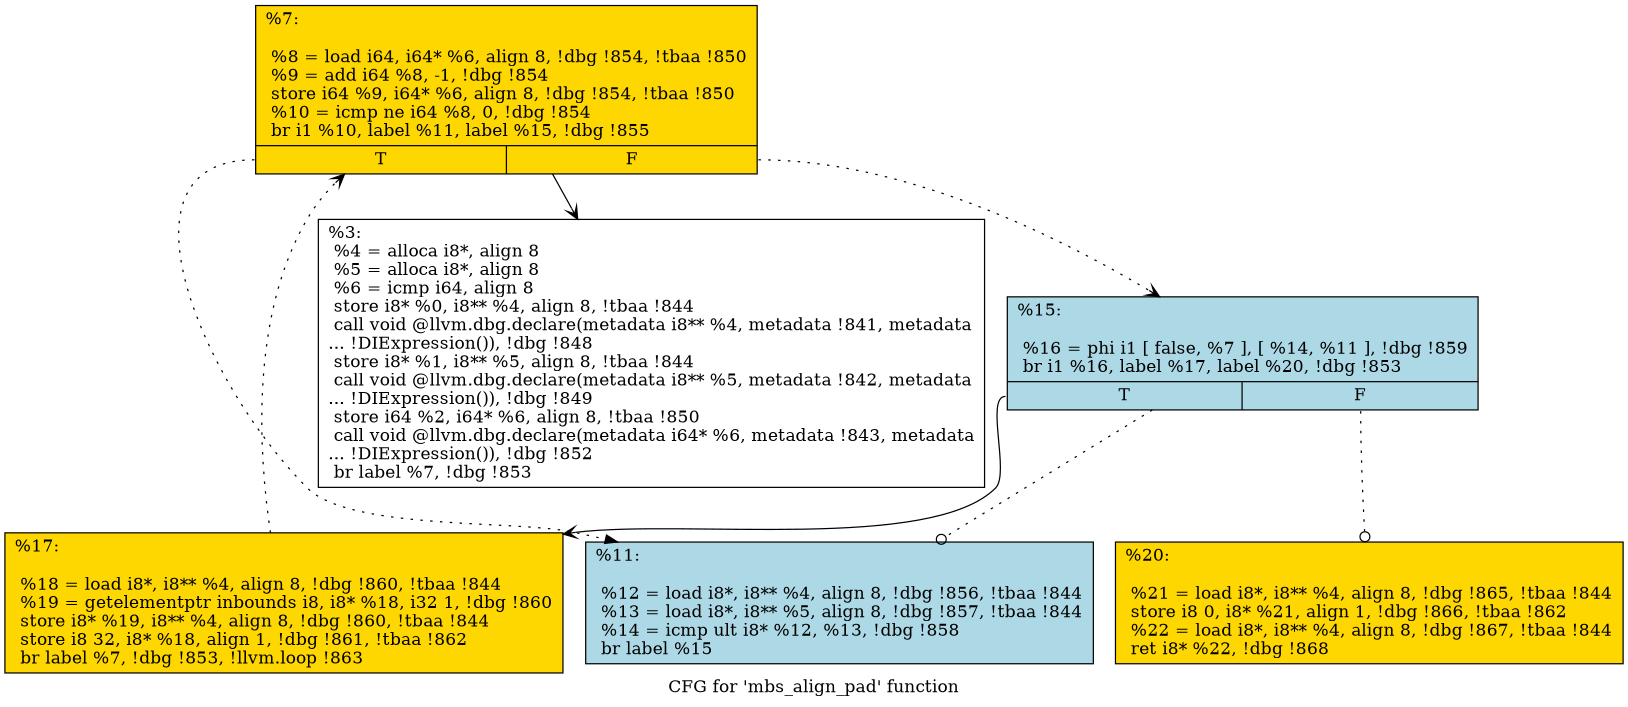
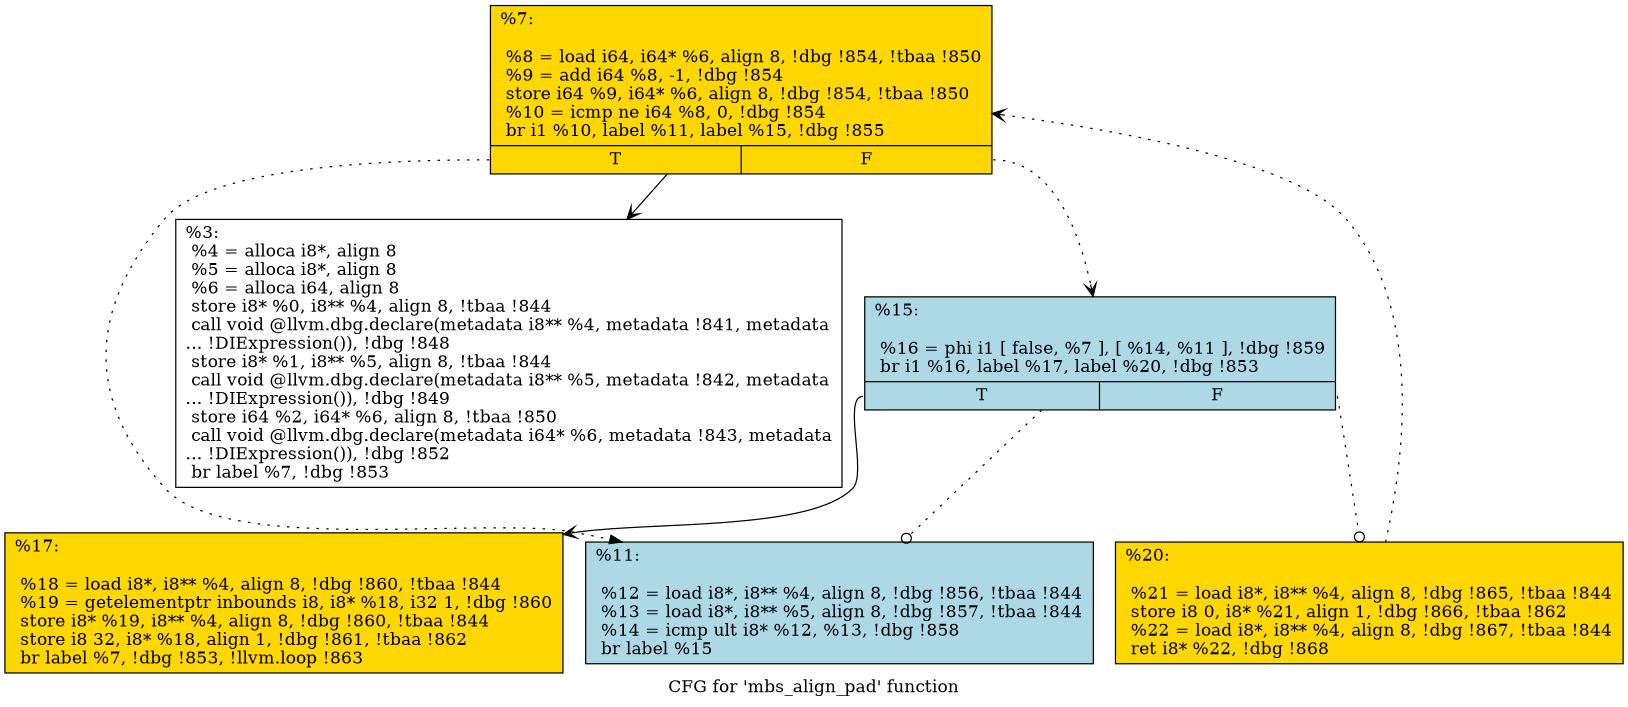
node "%3:": text "%6 = icmp i64, align 8" -> "%6 = alloca i64, align 8"
edge "%17:" -> "%7:": now "%20:" -> "%7:"
